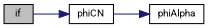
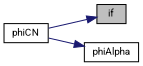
edge "if" -> "phiCN": reversed
